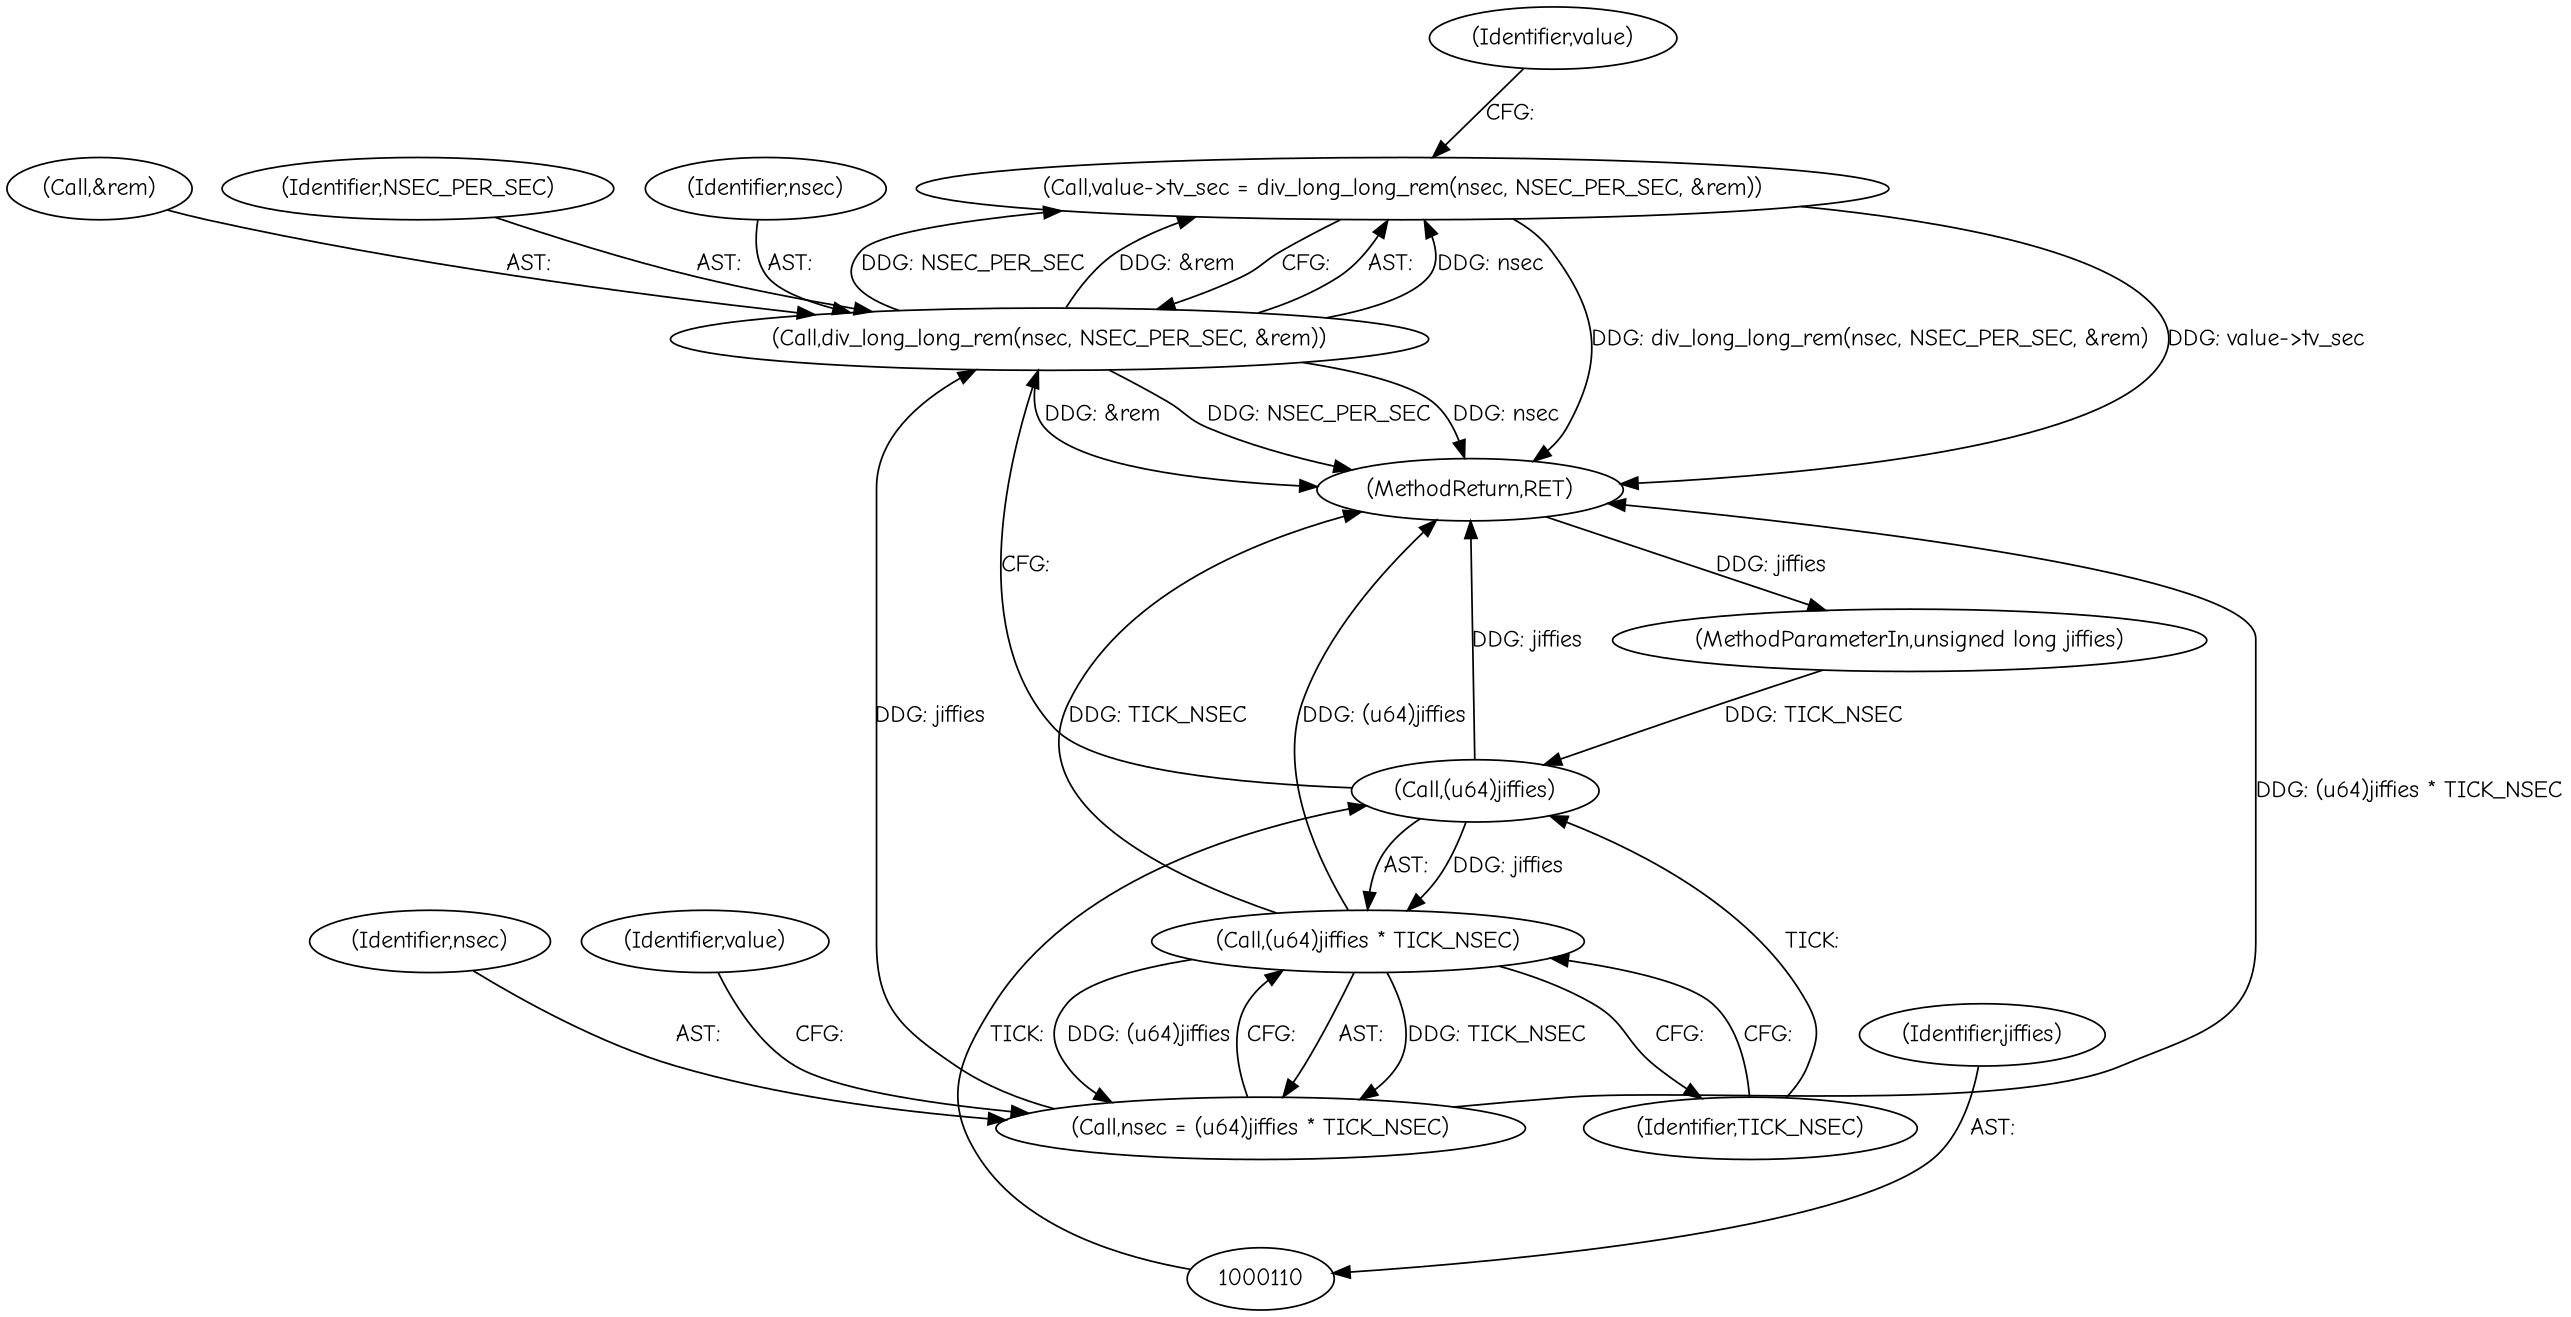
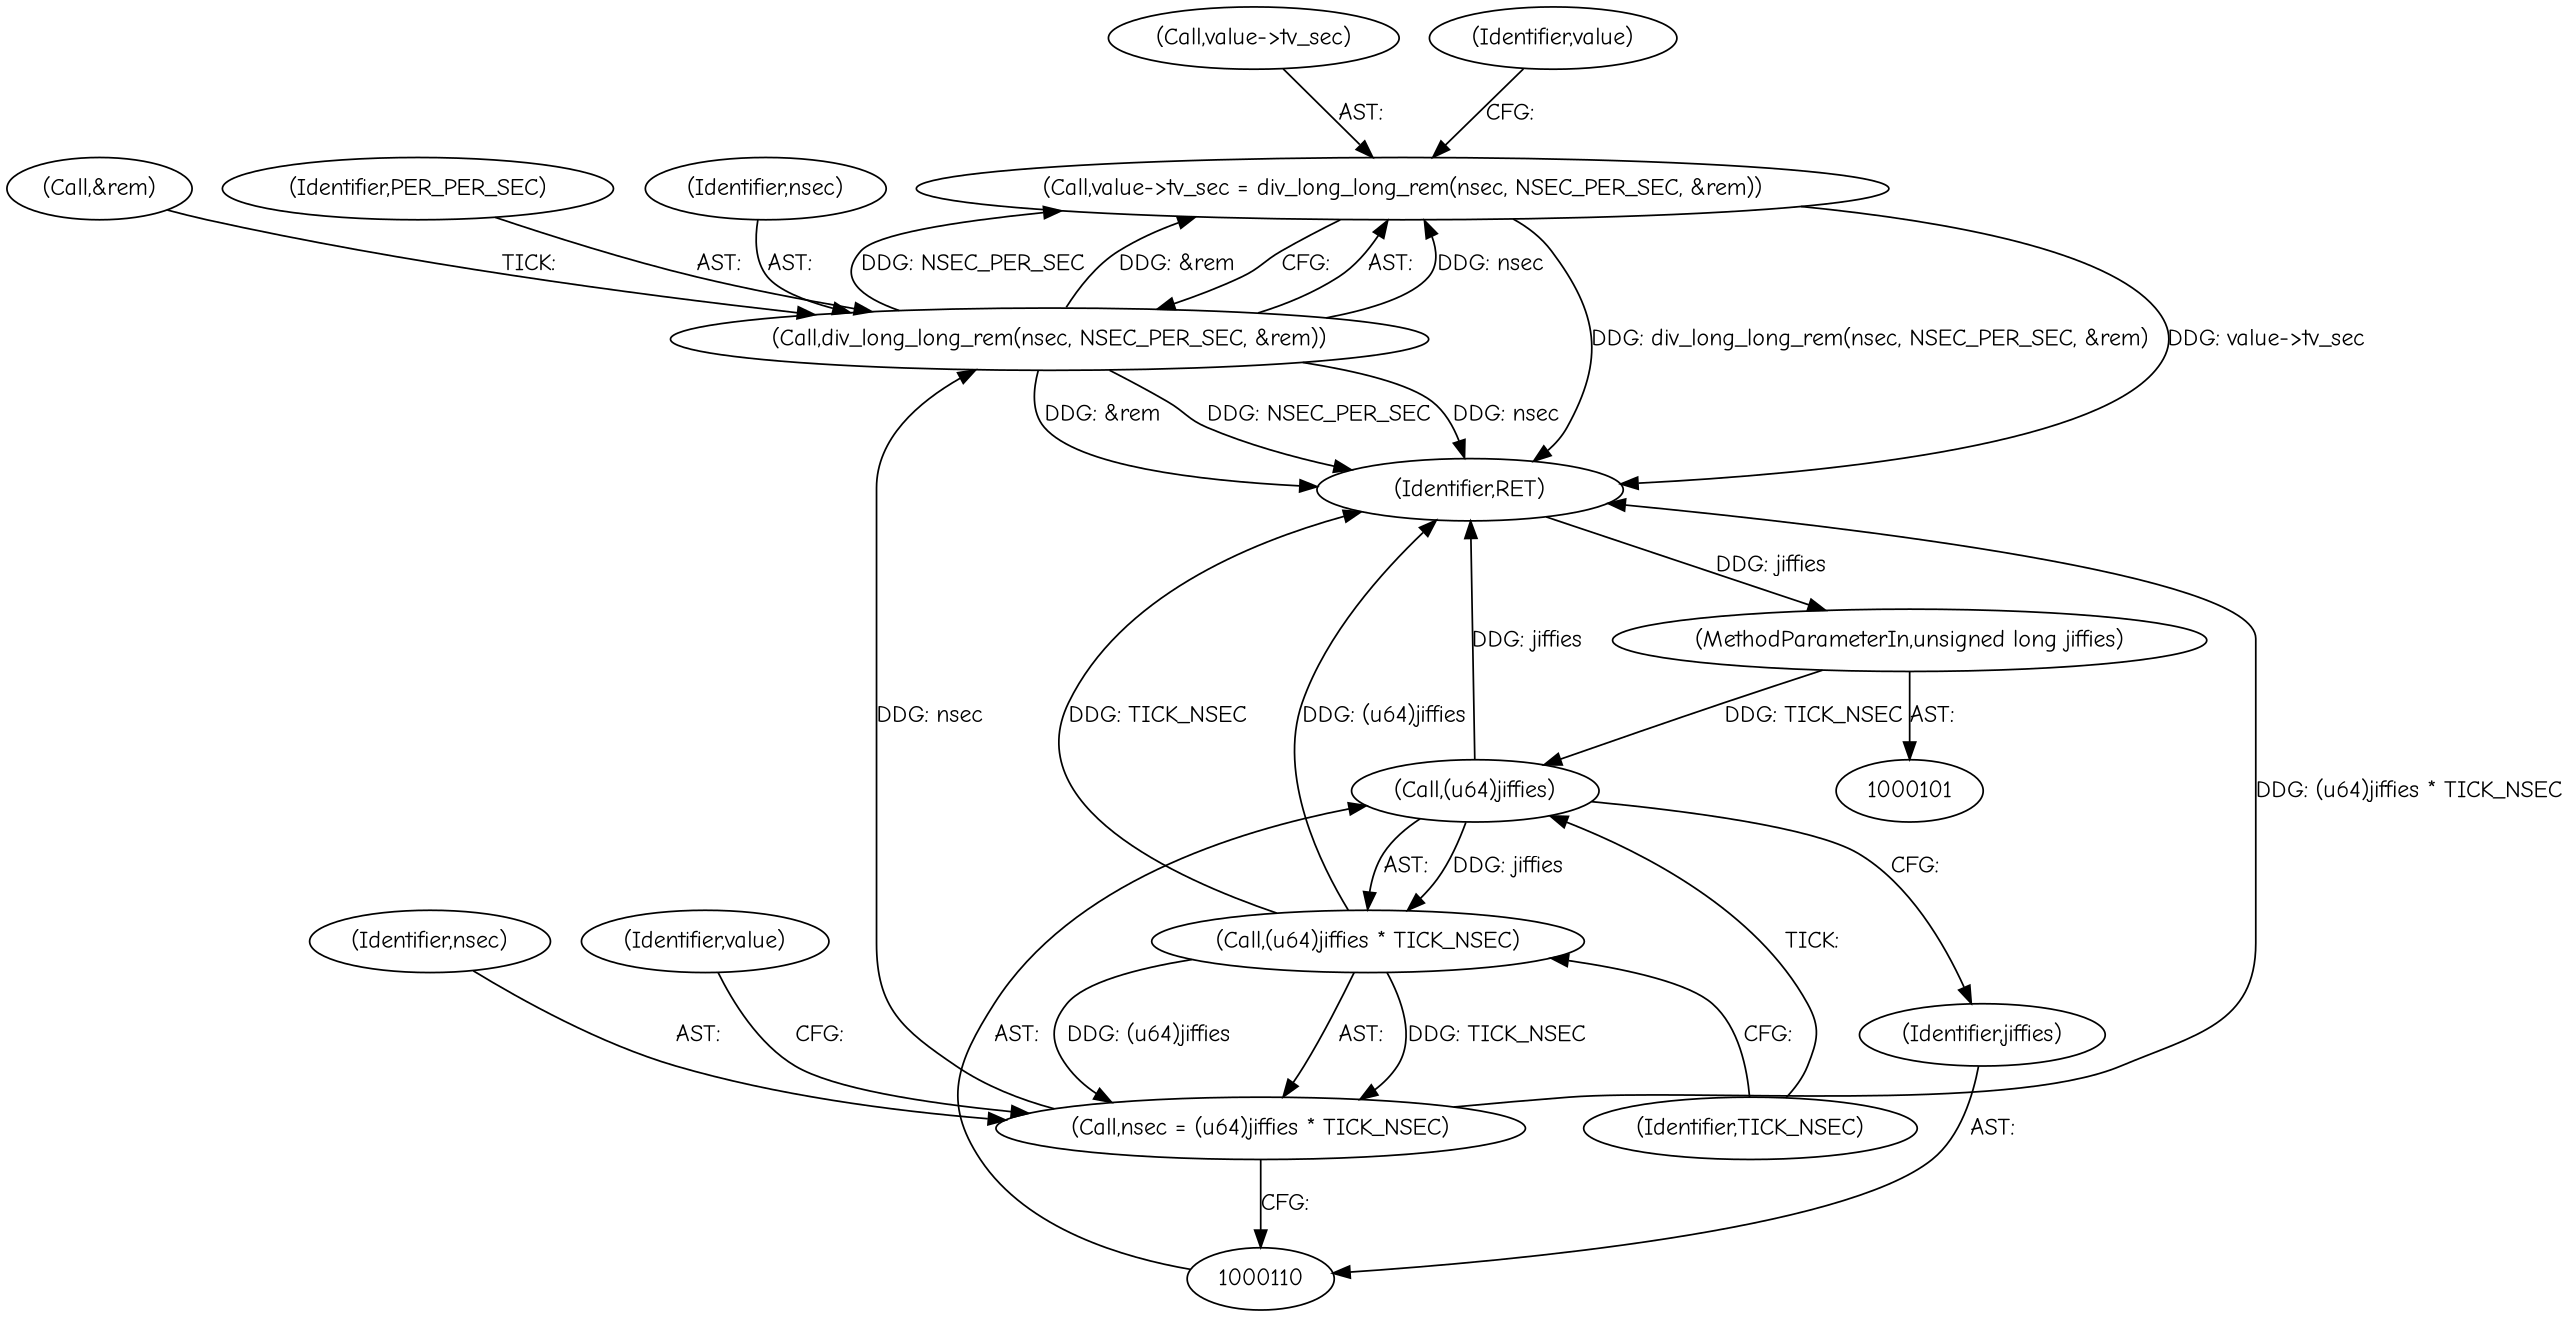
node "(Call,value->tv_sec)": added
node "(Identifier,NSEC_PER_SEC)": label "(Identifier,NSEC_PER_SEC)" -> "(Identifier,PER_PER_SEC)"
edge "(Call,&rem)" -> "(Call,div_long_long_rem(nsec, NSEC_PER_SEC, &rem))": label "AST: " -> "TICK: "
node "(MethodReturn,RET)": label "(MethodReturn,RET)" -> "(Identifier,RET)"
edge "(Call,(u64)jiffies)" -> "(Call,div_long_long_rem(nsec, NSEC_PER_SEC, &rem))": now "(Call,(u64)jiffies)" -> "(Identifier,jiffies)"
edge "(Call,nsec = (u64)jiffies * TICK_NSEC)" -> "(Call,div_long_long_rem(nsec, NSEC_PER_SEC, &rem))": label "DDG: jiffies" -> "DDG: nsec"
node "1000101": added
edge "(Call,(u64)jiffies * TICK_NSEC)" -> "(Identifier,TICK_NSEC)": removed, label "CFG:"
edge "(Call,nsec = (u64)jiffies * TICK_NSEC)" -> "(Call,(u64)jiffies * TICK_NSEC)": now "(Call,nsec = (u64)jiffies * TICK_NSEC)" -> "1000110"
edge "1000110" -> "(Call,(u64)jiffies)": label "TICK: " -> "AST: "
